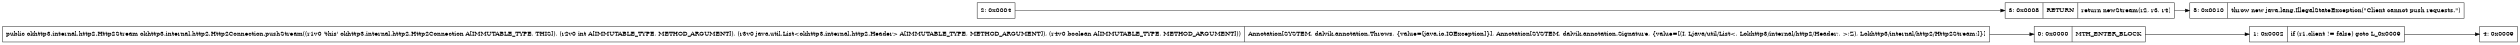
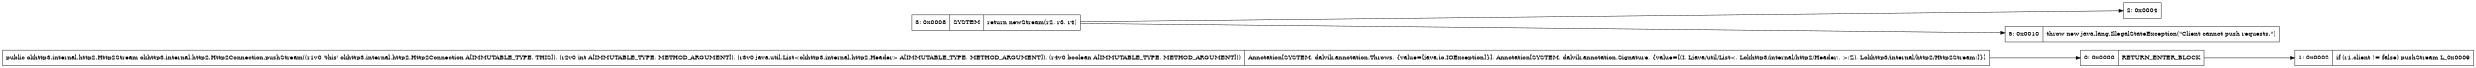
node "3: 0x0008": text "RETURN" -> "SYSTEM"
edge "2: 0x0004" -> "3: 0x0008": reversed
node "0: 0x0000": text "MTH_ENTER_BLOCK" -> "RETURN_ENTER_BLOCK"
node "1: 0x0002": text "if (r1.client != false) goto L_0x0009" -> "if (r1.client != false) pushStream L_0x0009"
node "4: 0x0009": removed
